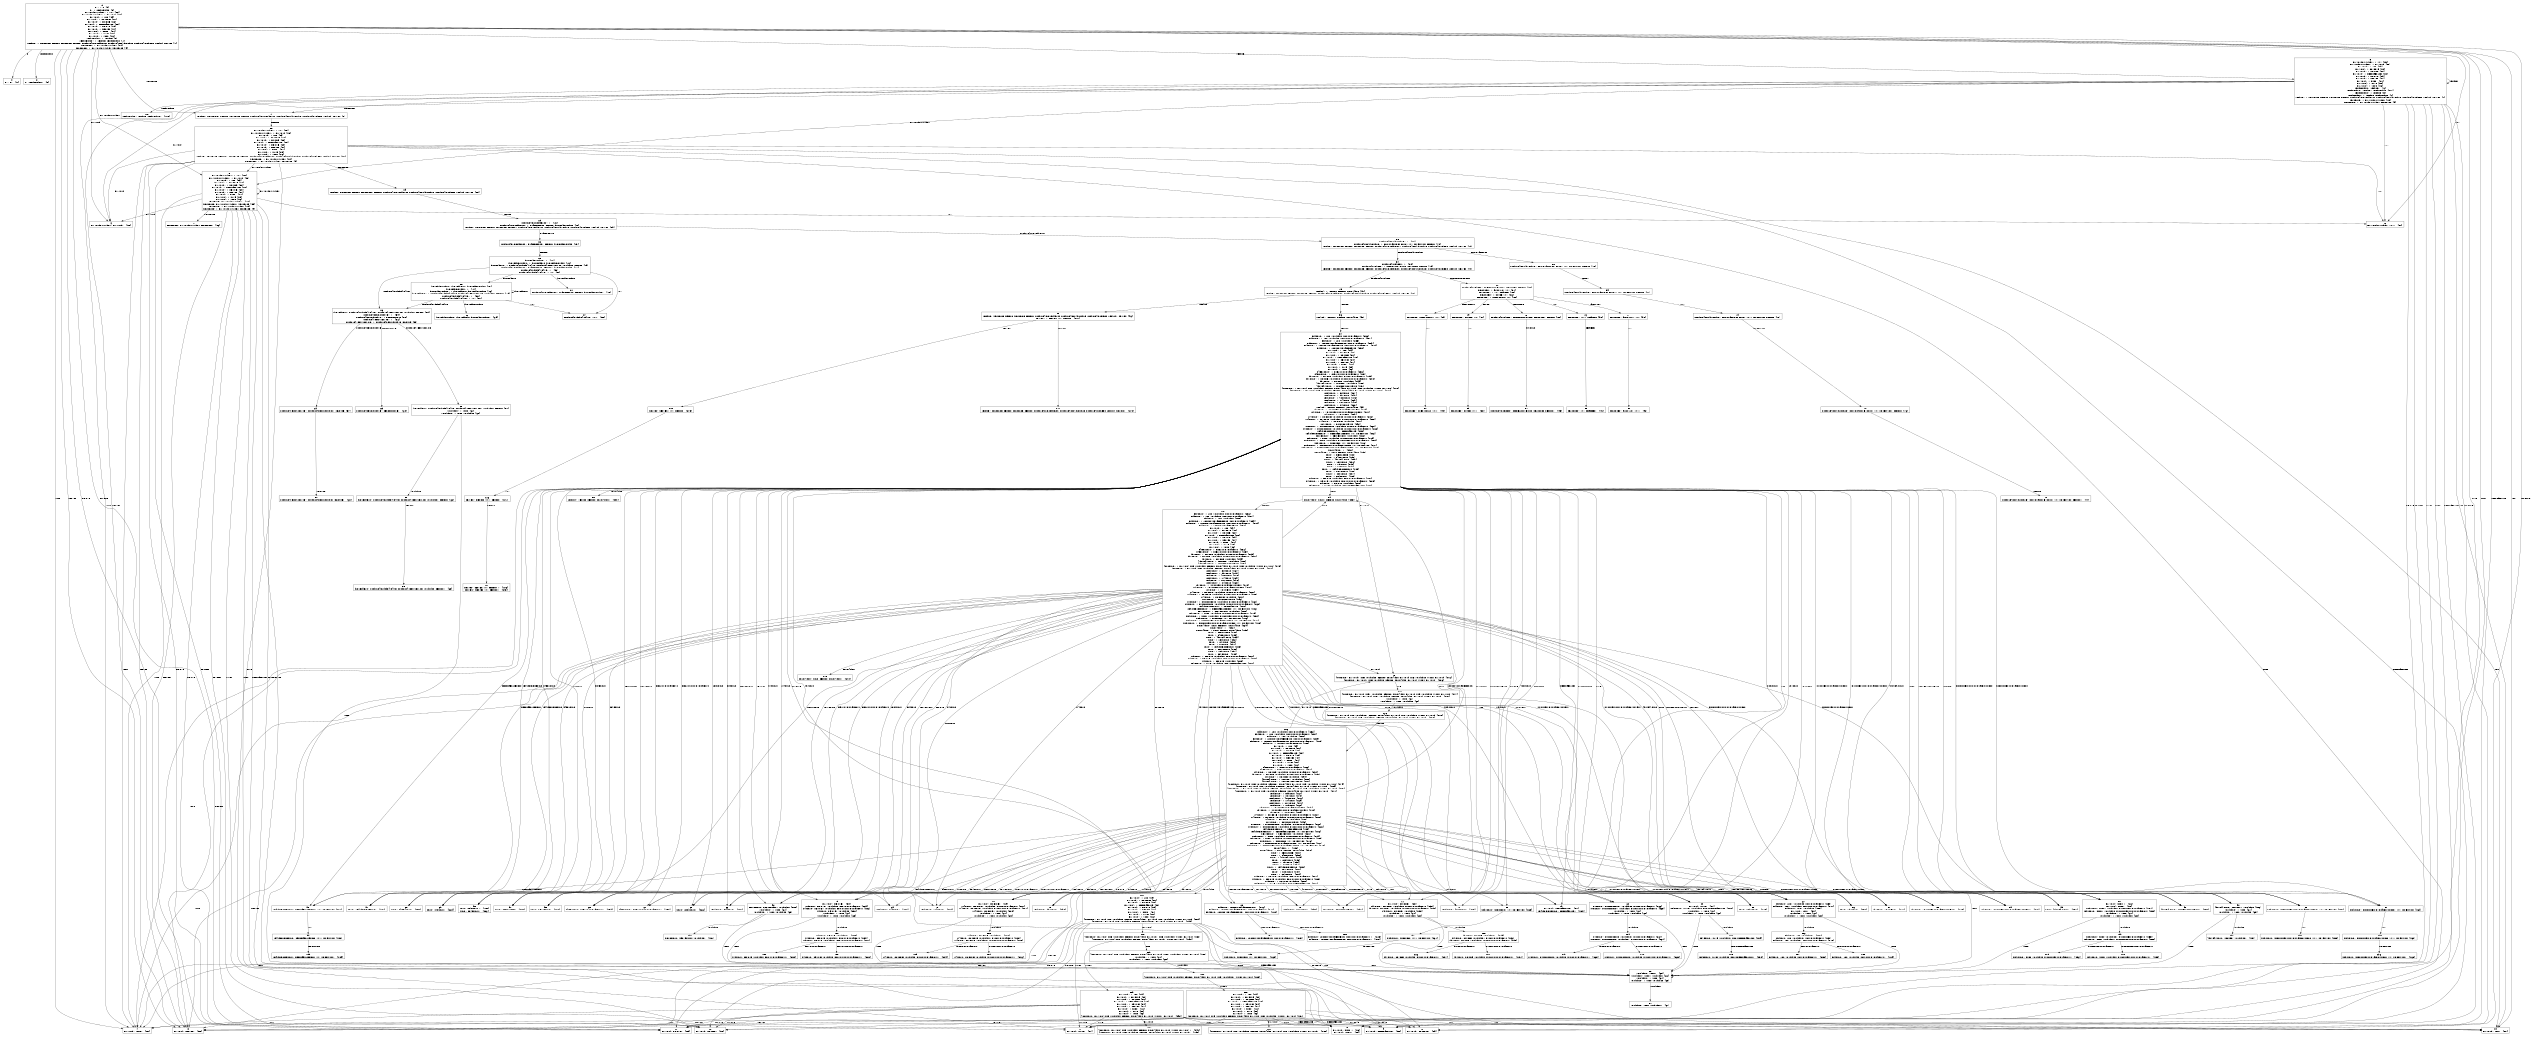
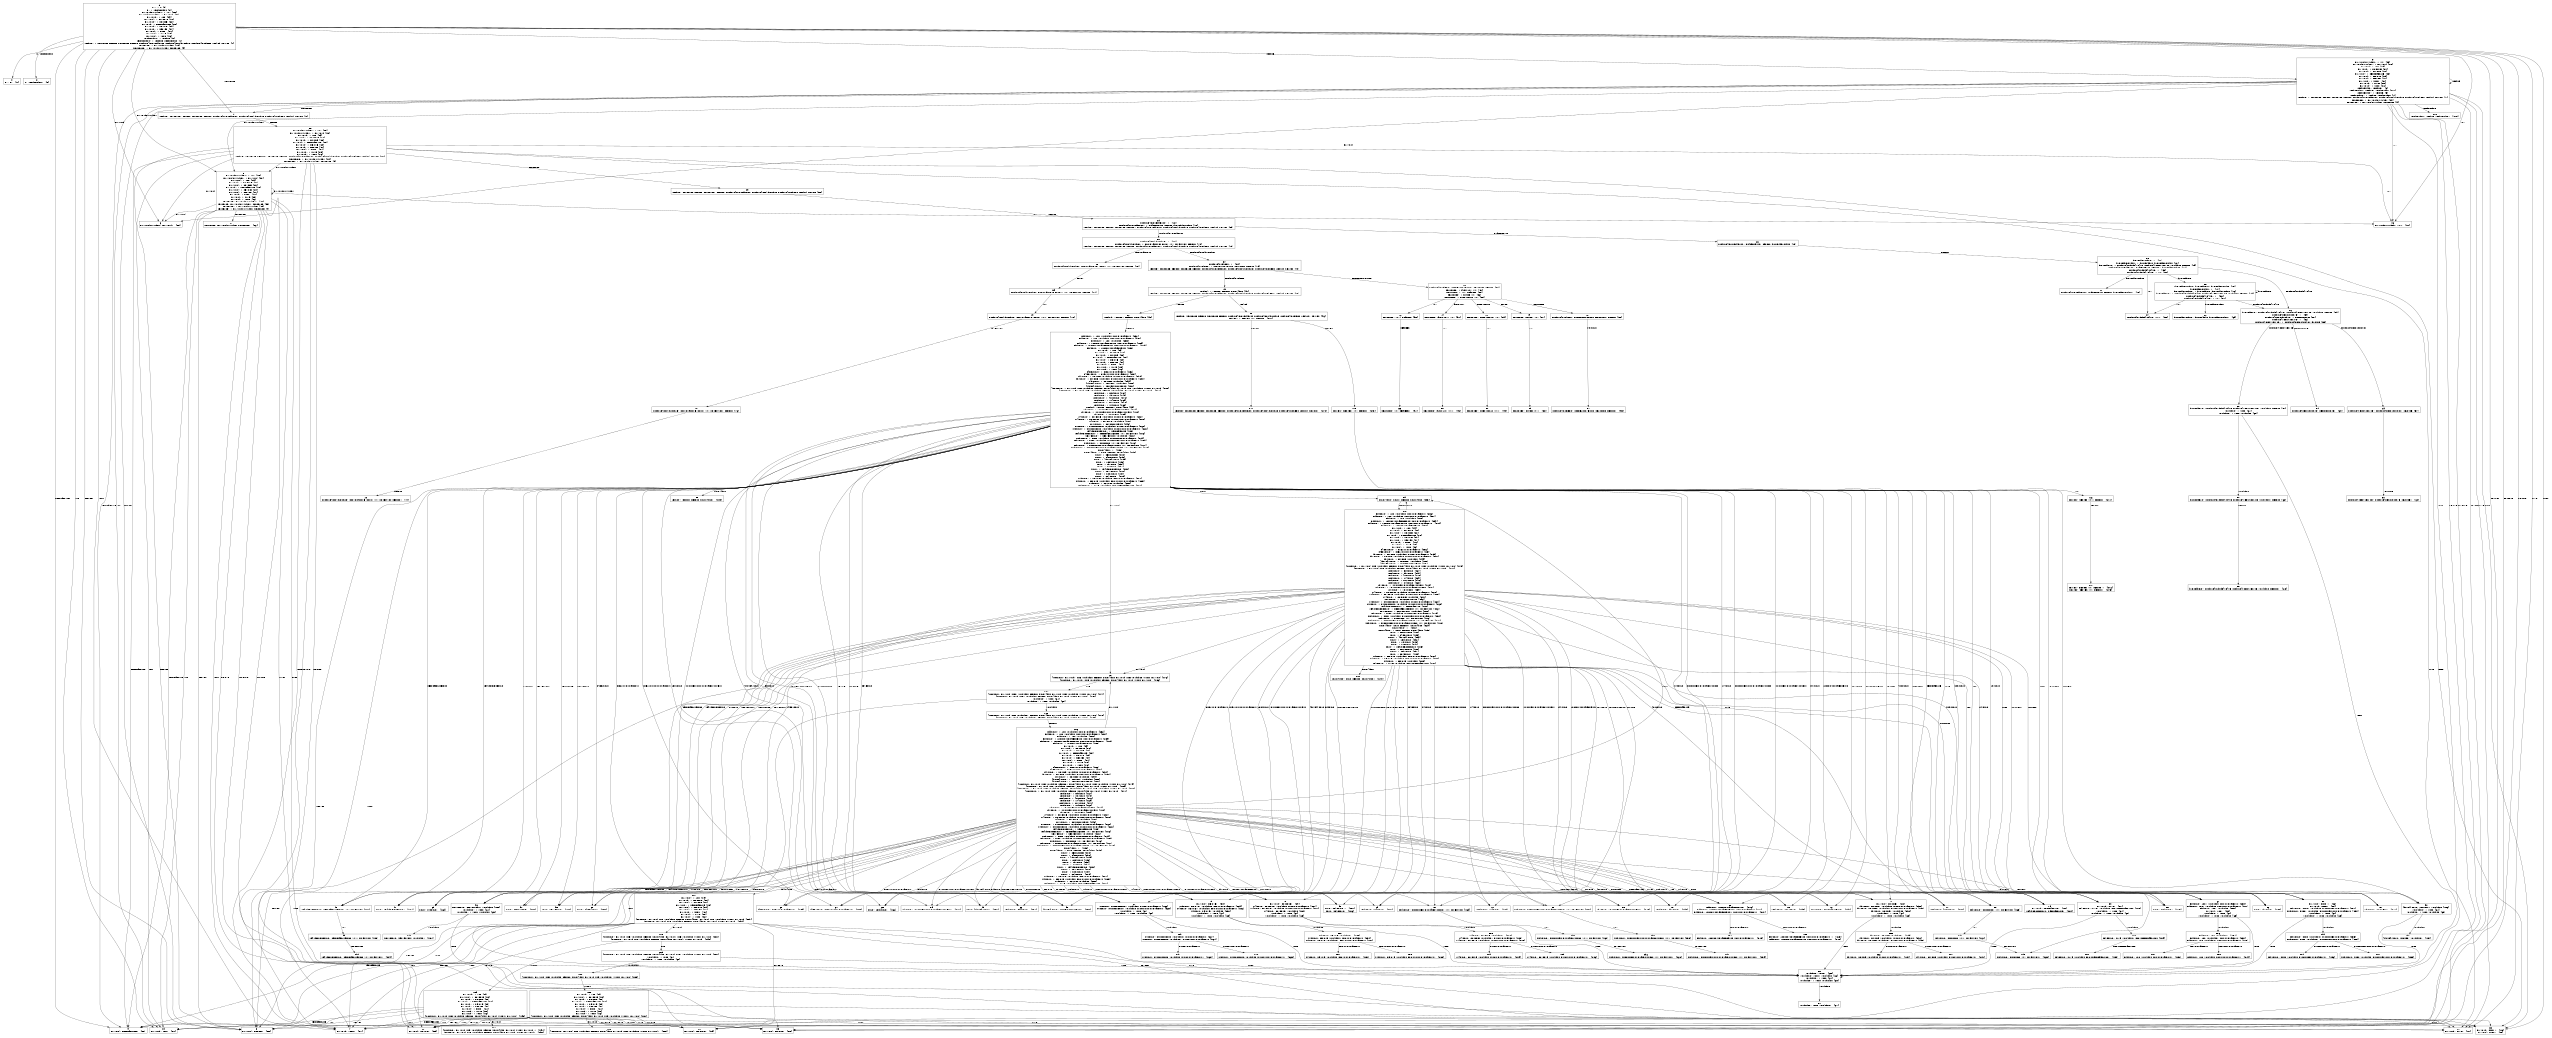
edge "62" -> "57": reversed
node "104": added
